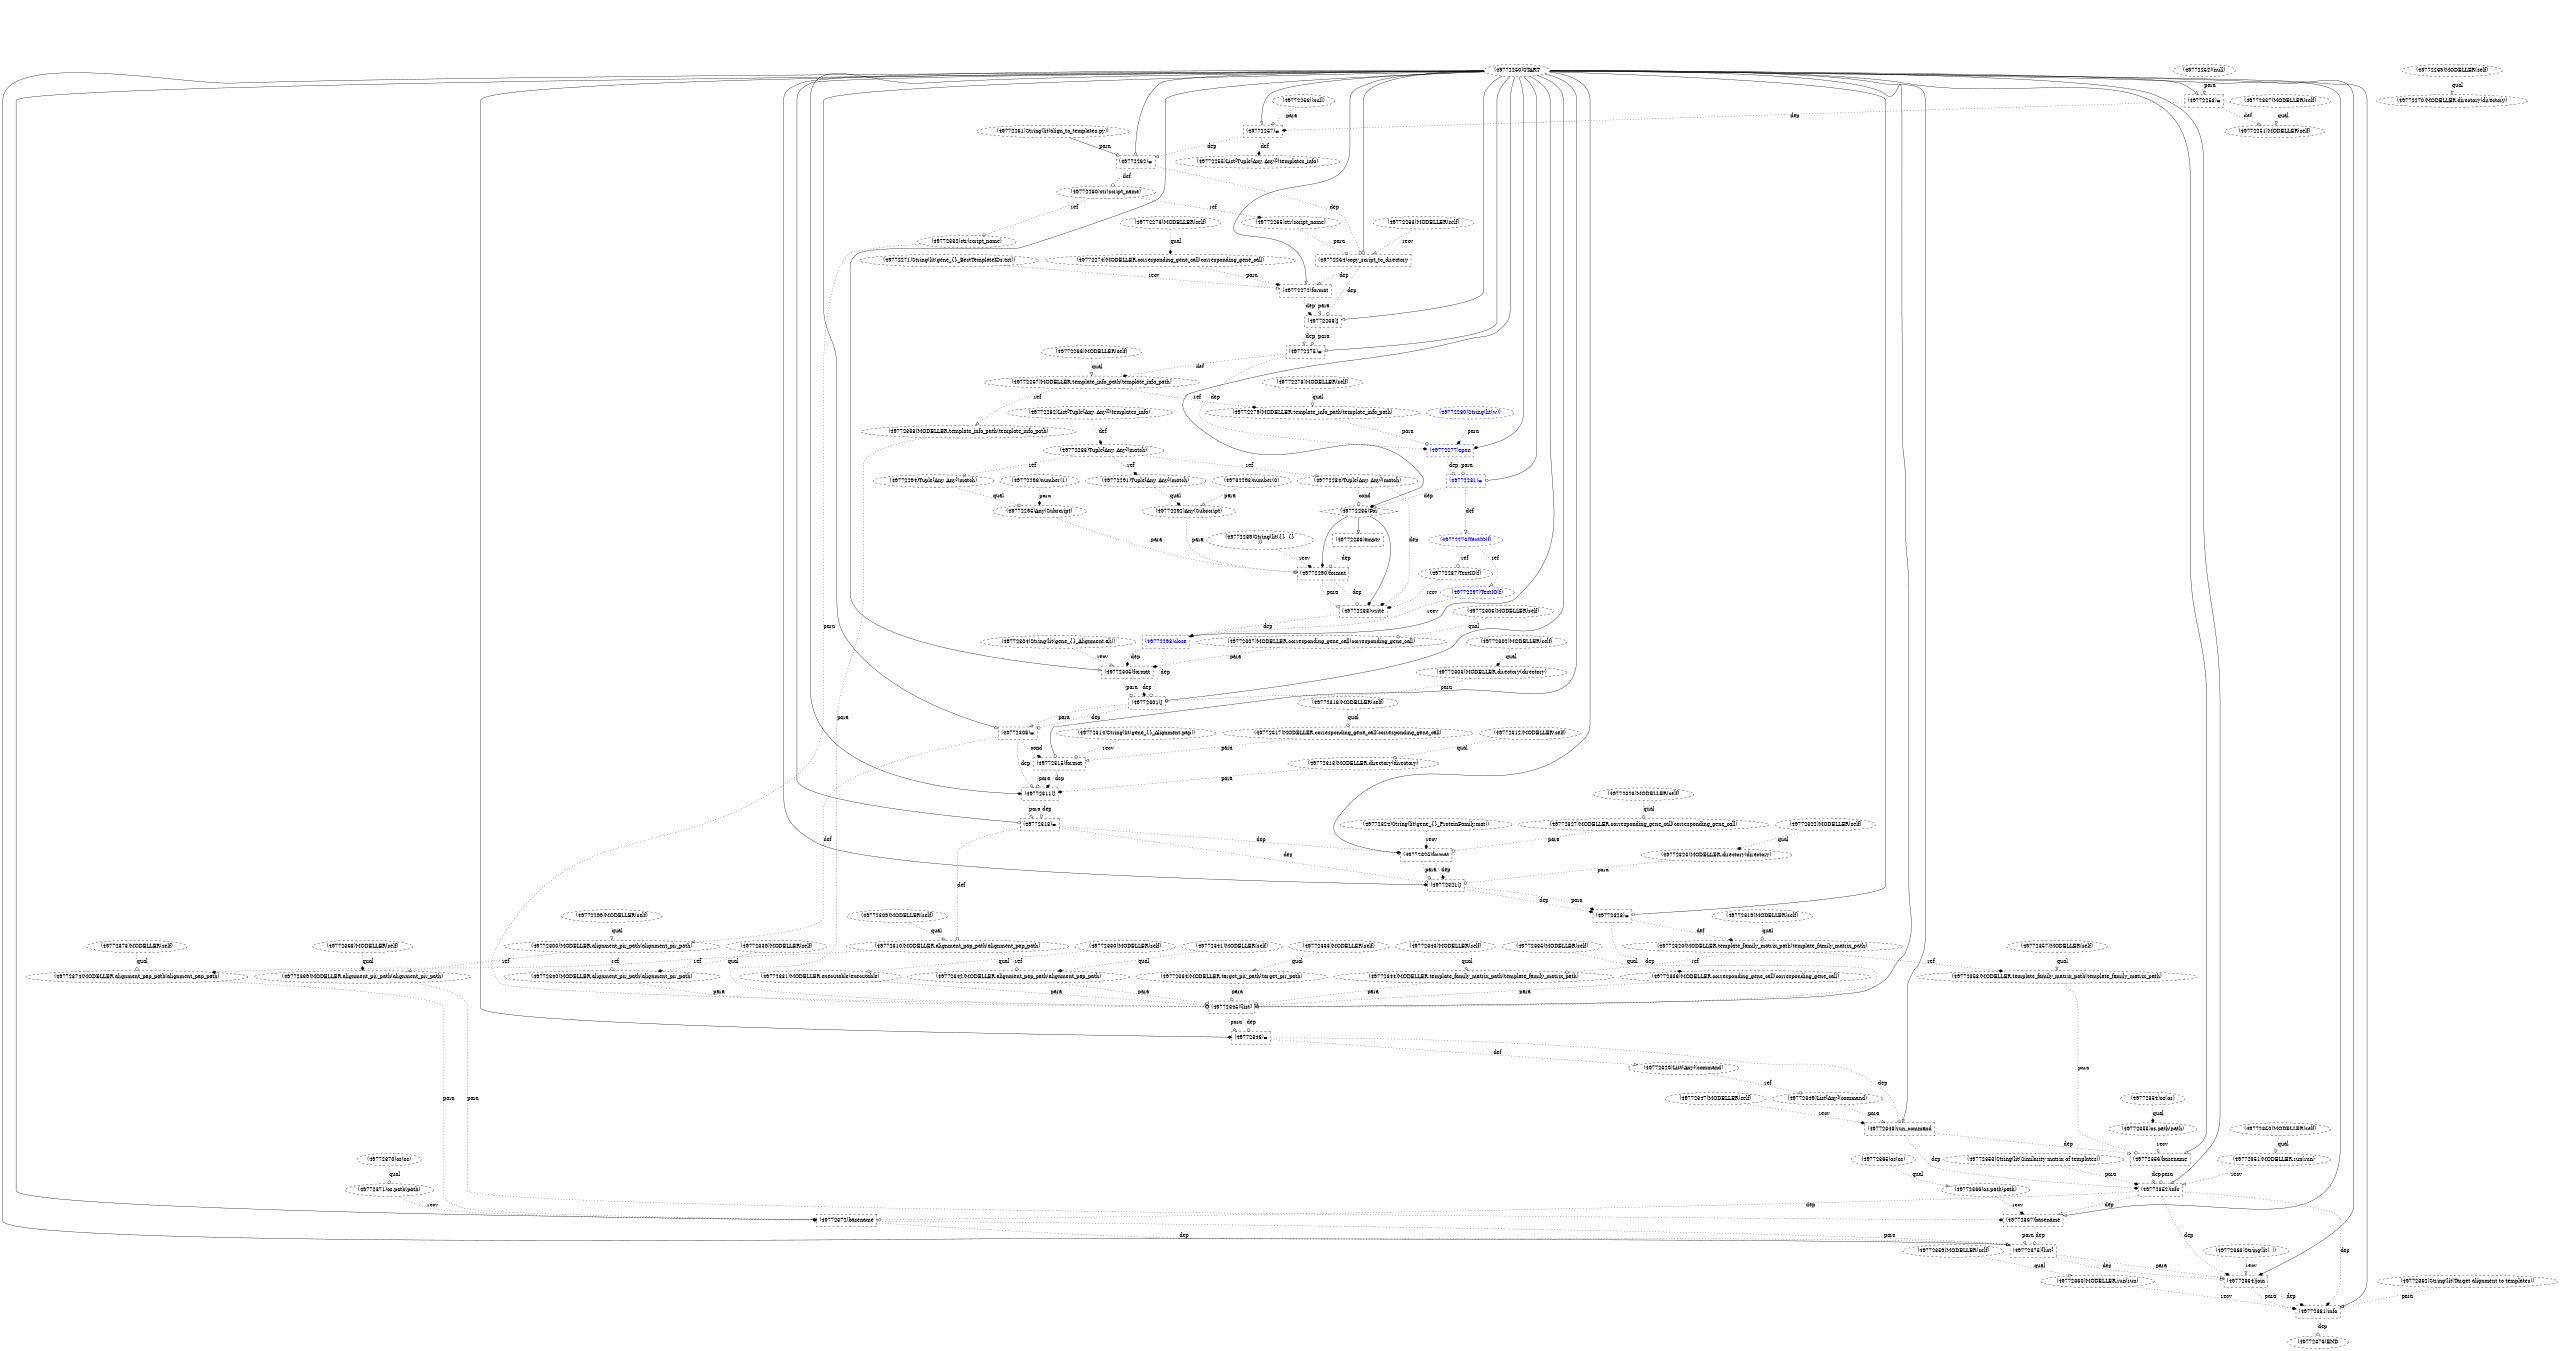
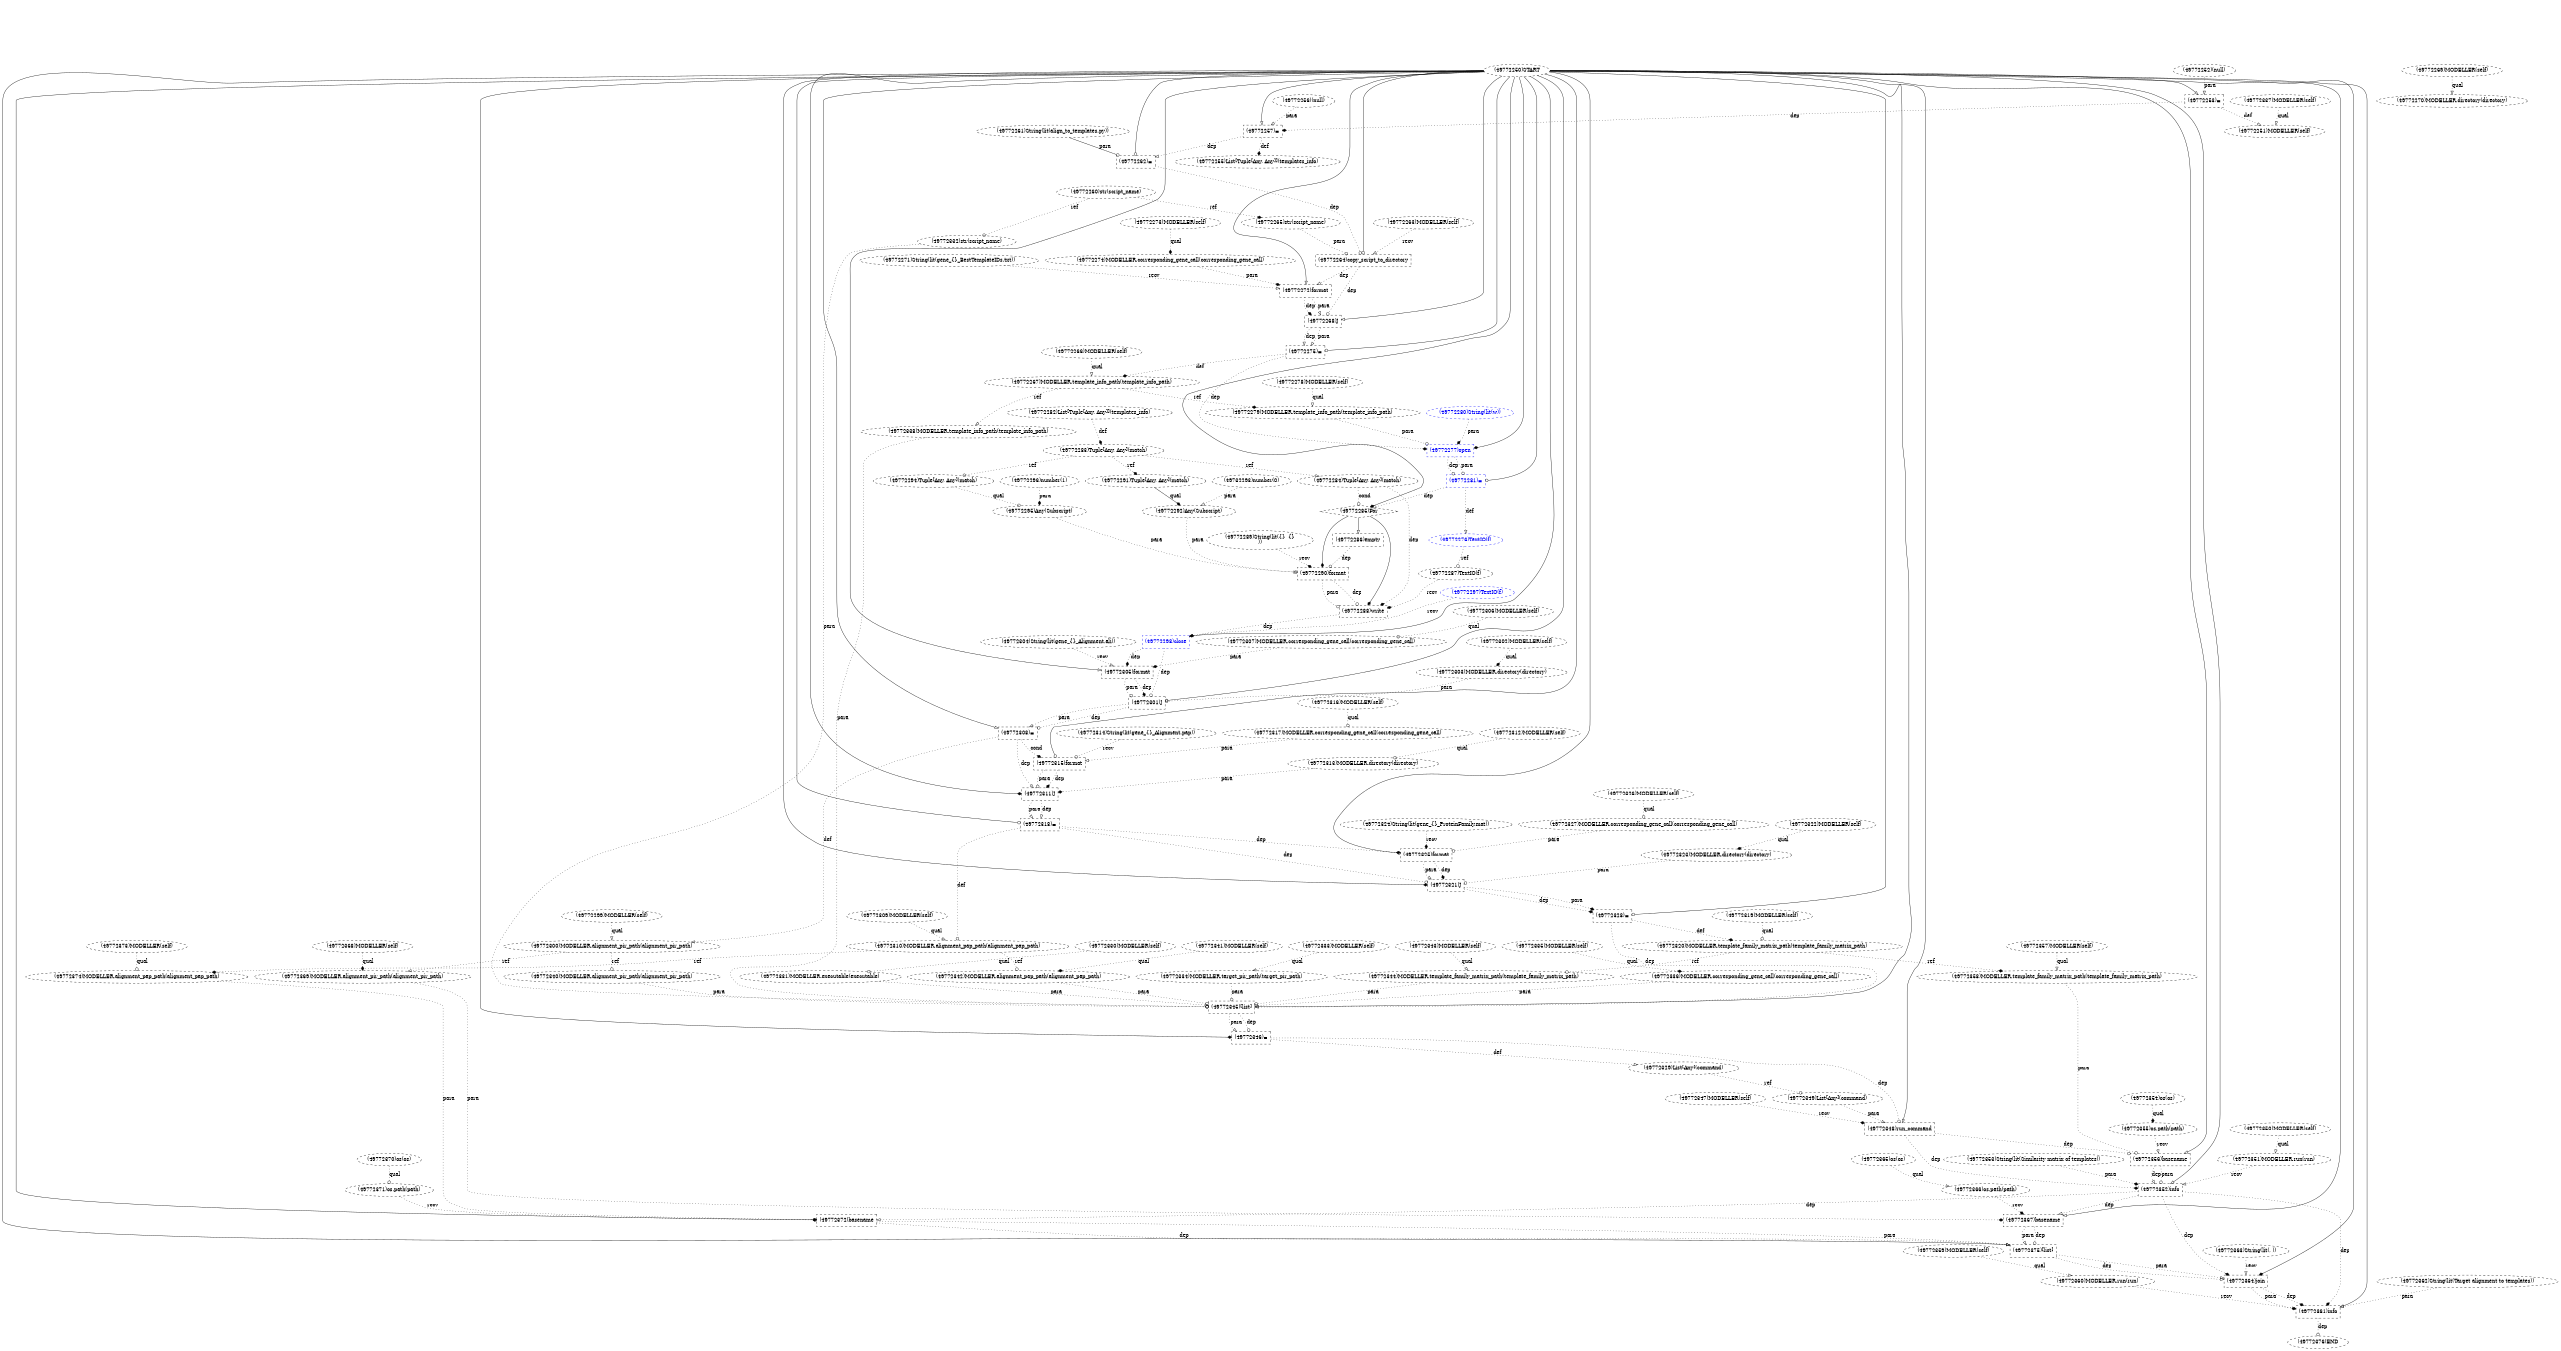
edge "(49772262)=" -> "(49772260)str(script_name)": removed, label "def"
edge "(49772291)Tuple[Any, Any](match)" -> "(49772292)Any(Subscript)": style dotted -> solid
edge "(49772276)TextIO(f)" -> "(49772297)TextIO(f)": removed, label "ref"
node "(49772339)MODELLER(self)": removed
